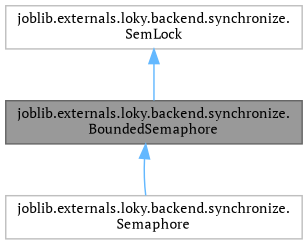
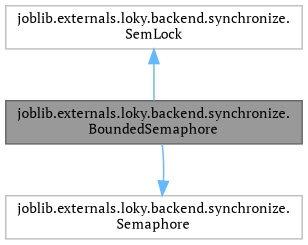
edge "joblib.externals.loky.backend.synchronize. Semaphore" -> "joblib.externals.loky.backend.synchronize. BoundedSemaphore": reversed
